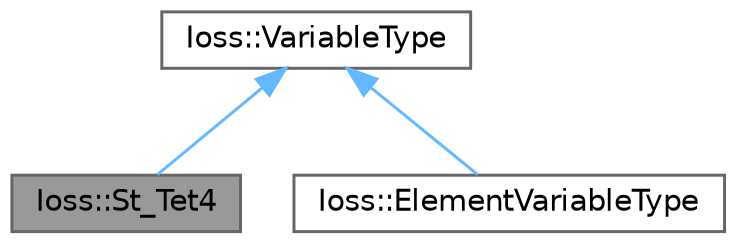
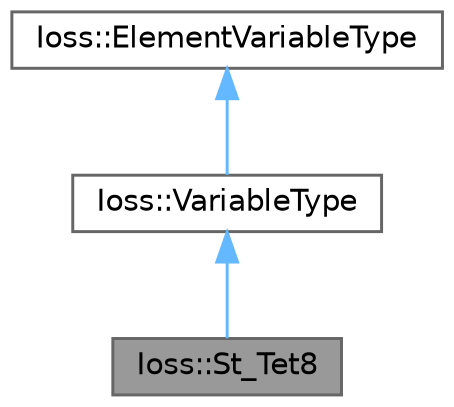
edge "Ioss::ElementVariableType" -> "Ioss::VariableType": reversed
node "Ioss::St_Tet4": label "Ioss::St_Tet4" -> "Ioss::St_Tet8"
